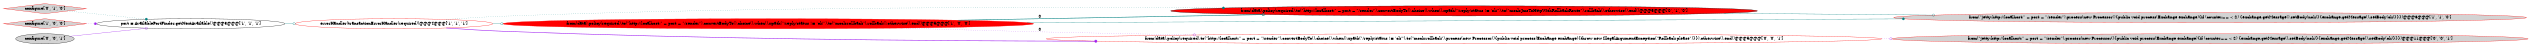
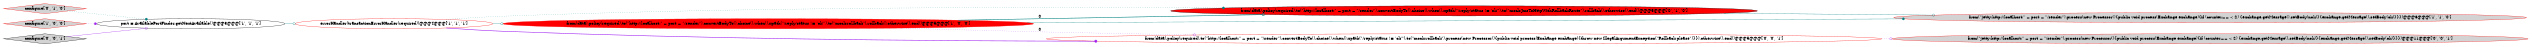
node "configure['0', '0', '1']": shape ellipse -> diamond
